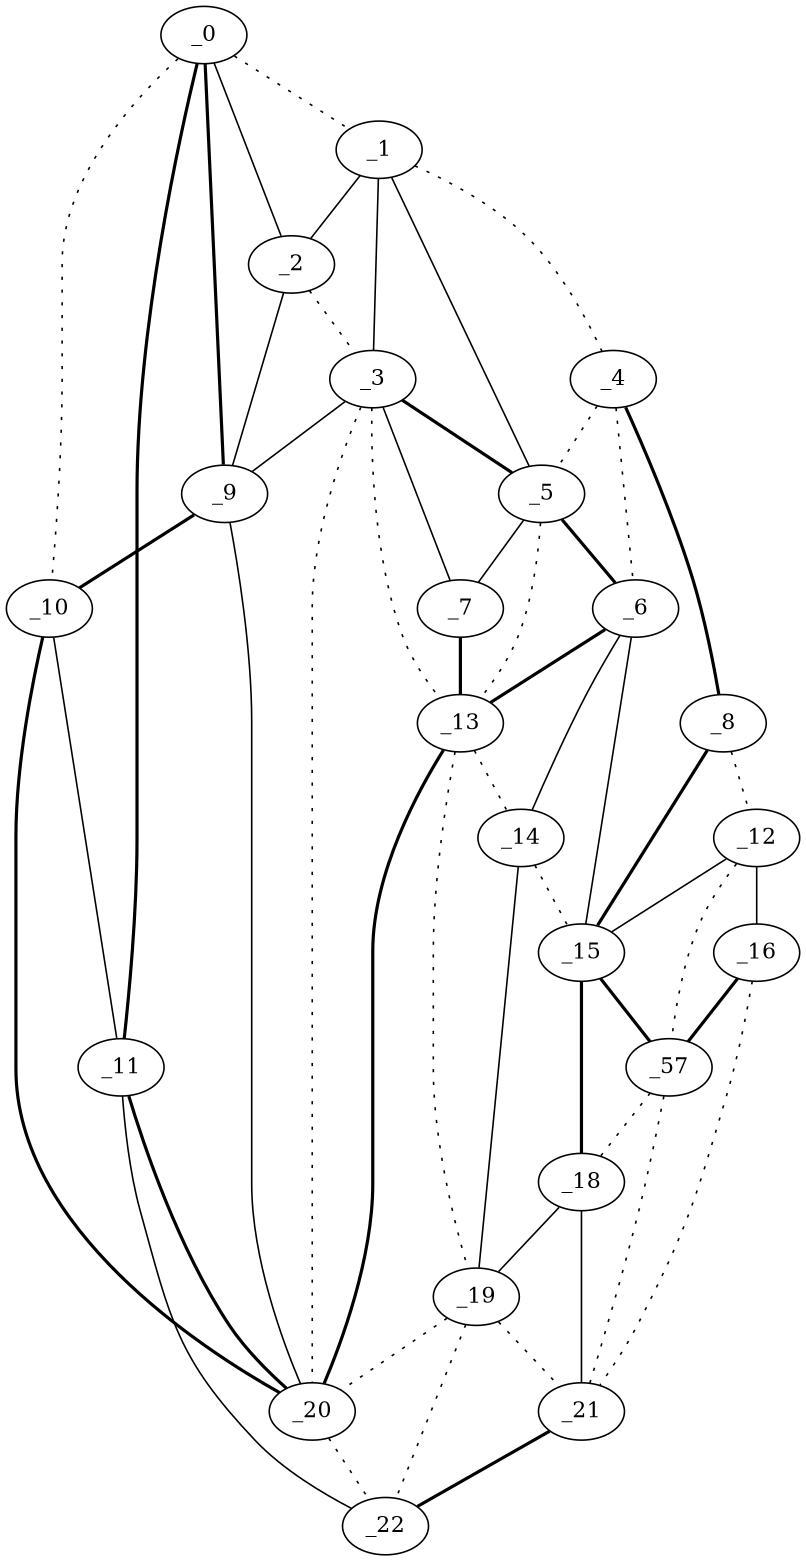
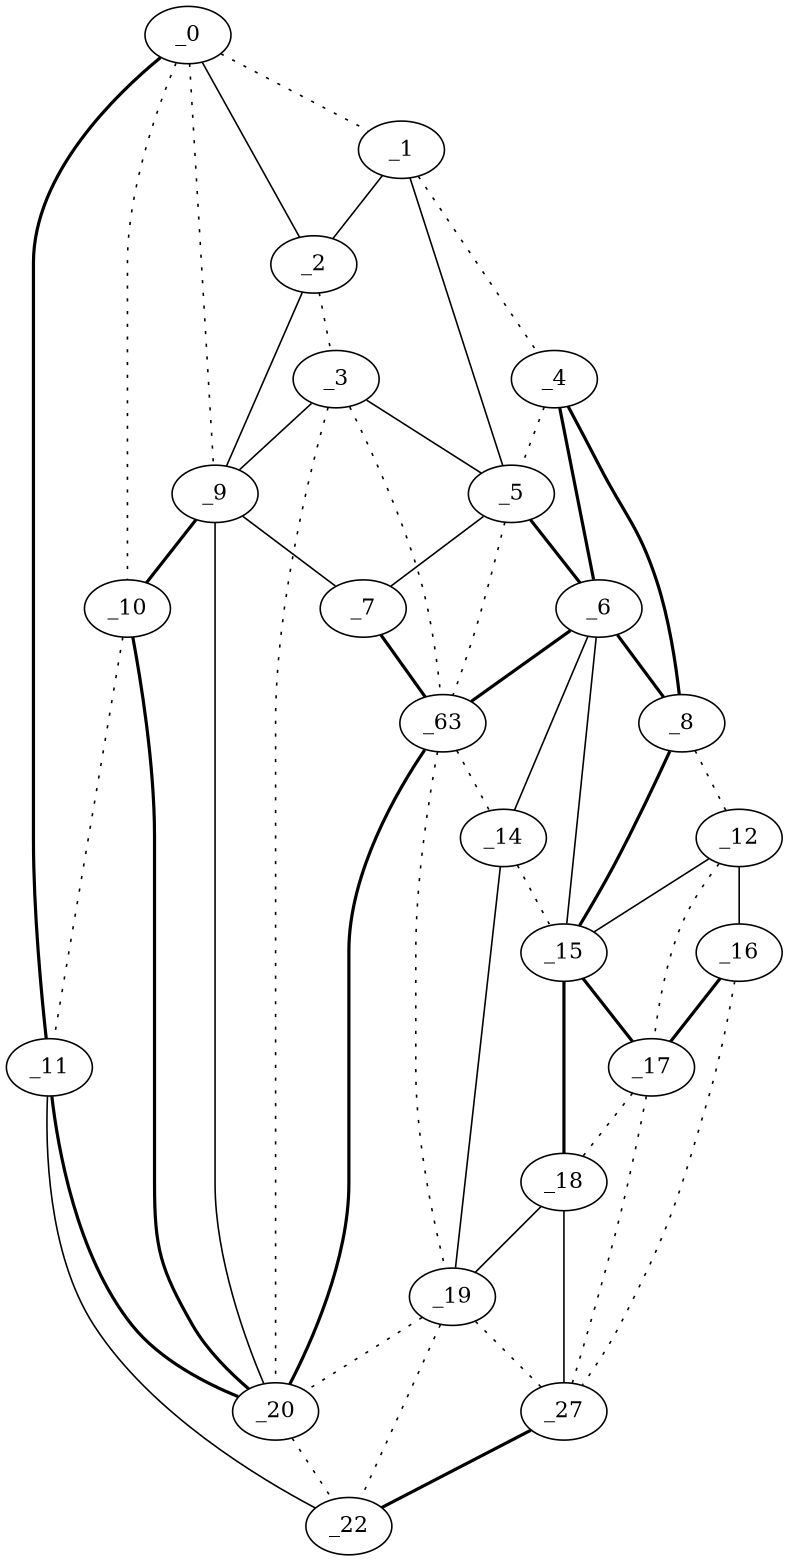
edge "_0" -- "_9": style bold -> dotted
edge "_1" -- "_3": removed
edge "_3" -- "_5": style bold -> solid
edge "_3" -- "_7": now "_9" -- "_7"
edge "_4" -- "_6": style dotted -> bold
edge "_6" -- "_8": added
node "_13": label "_13" -> "_63"
edge "_10" -- "_11": style solid -> dotted
node "_57": label "_57" -> "_17"
node "_21": label "_21" -> "_27"
